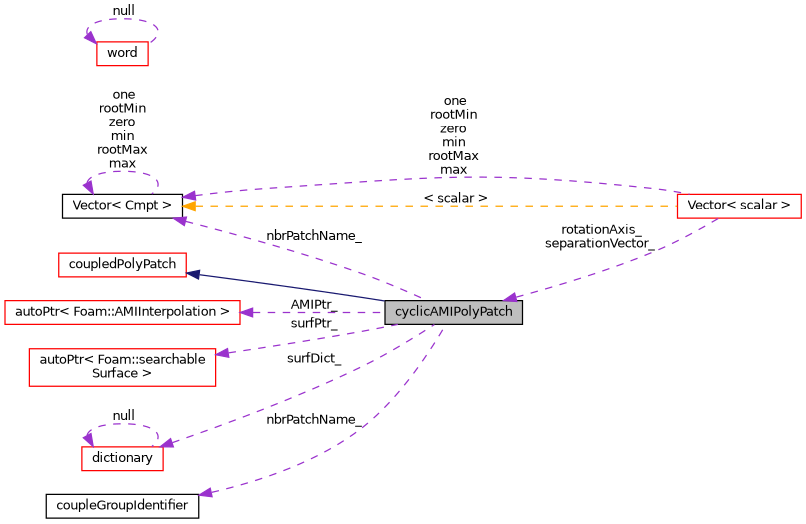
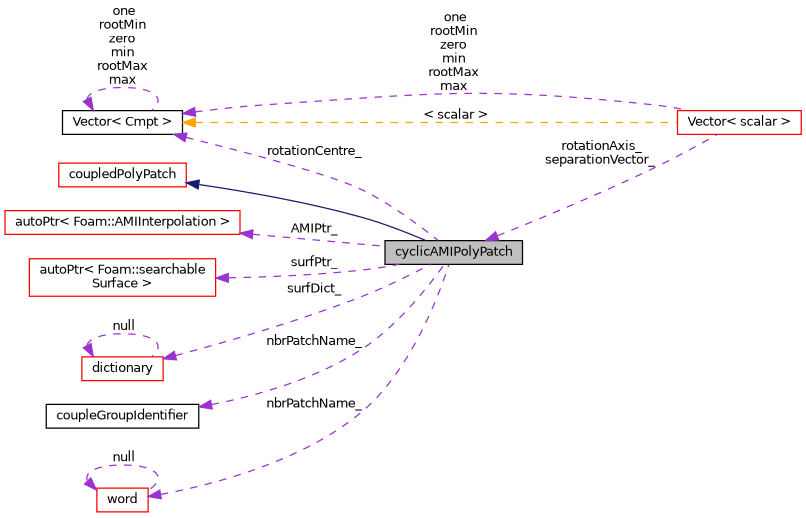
edge "cyclicAMIPolyPatch" -> "Vector< Cmpt >": label " nbrPatchName_" -> " rotationCentre_"
edge "cyclicAMIPolyPatch" -> "word": added, label "nbrPatchName_"
